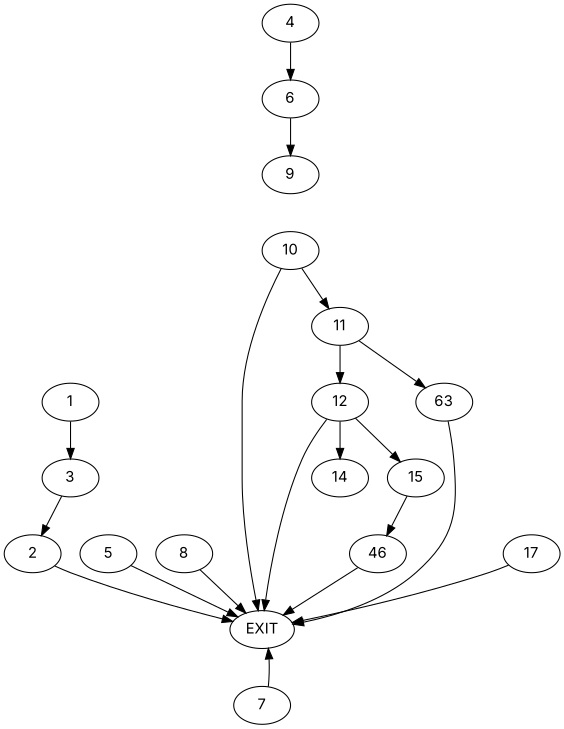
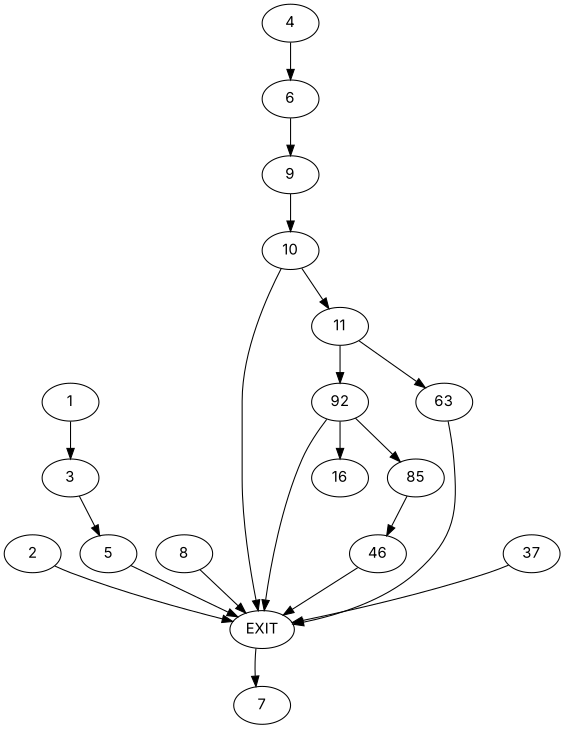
edge "9" -> "10": added
node "12": label "12" -> "92"
node "14": label "14" -> "16"
node "15": label "15" -> "85"
edge "3" -> "2": now "3" -> "5"
node "17": label "17" -> "37"
edge "7" -> "EXIT": reversed
